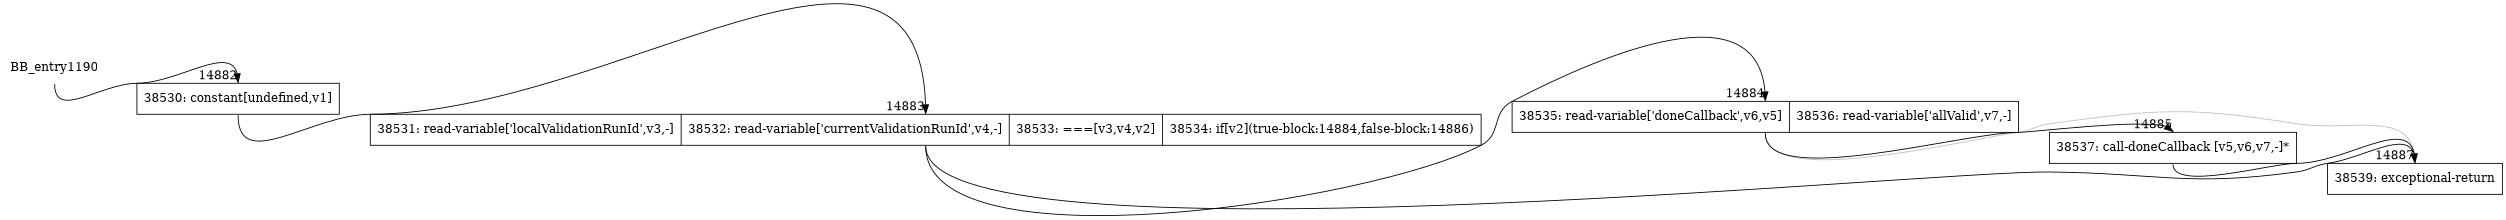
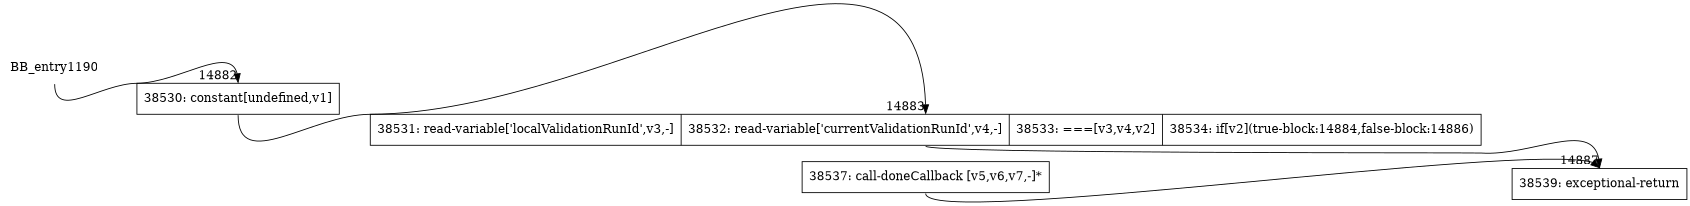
node "38535: read-variable['doneCallback',v6,v5]": removed
